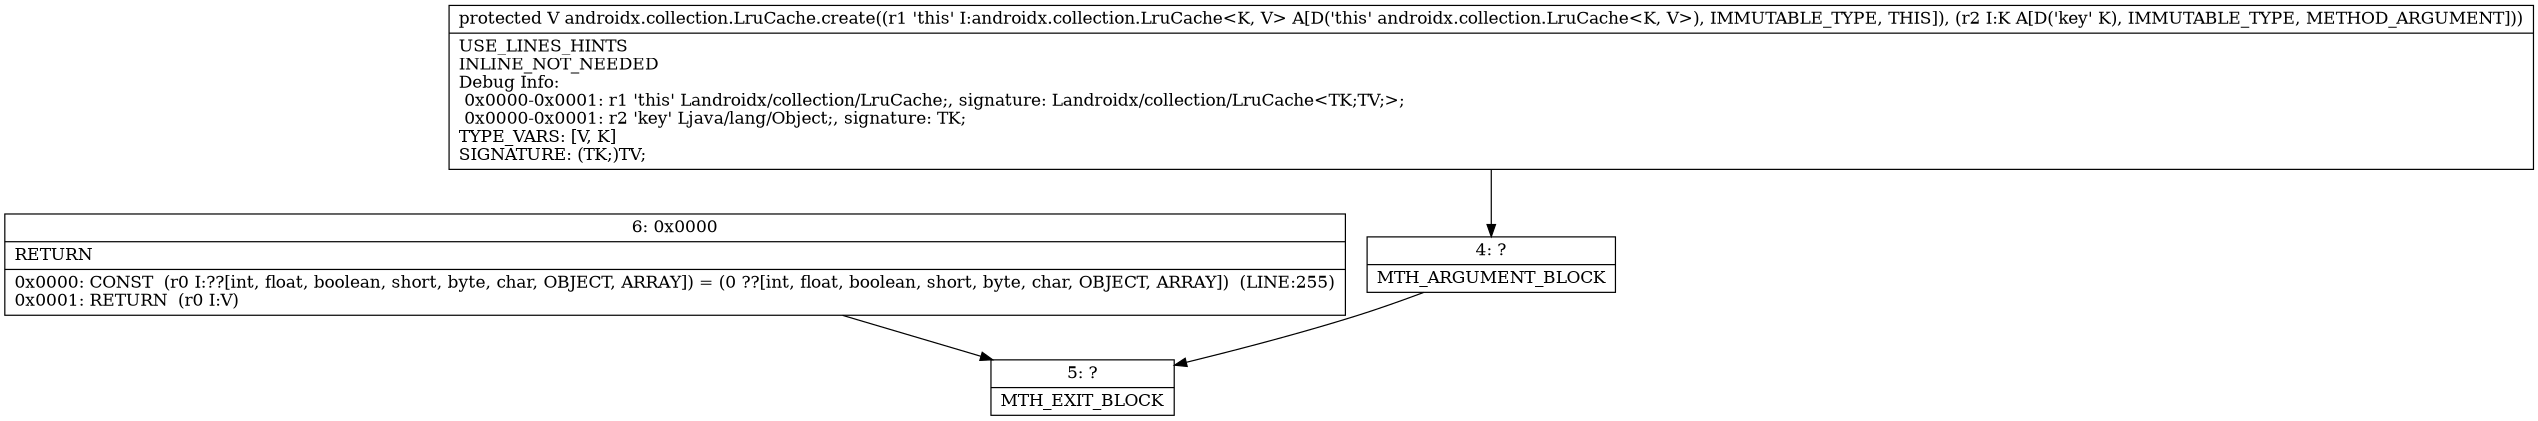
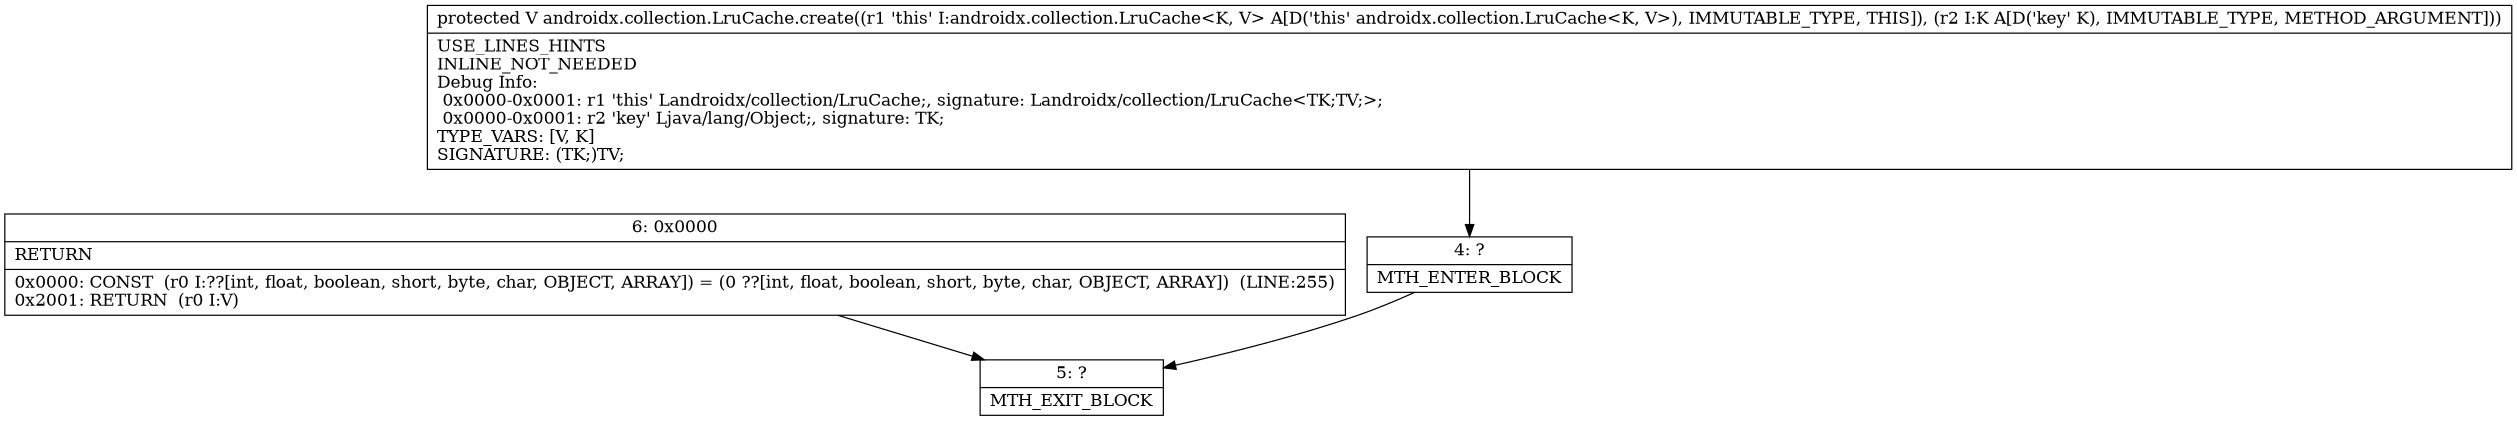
node "4: ?": text "MTH_ARGUMENT_BLOCK" -> "MTH_ENTER_BLOCK"
node "6: 0x0000": text "0x0001: RETURN  (r0 I:V)" -> "0x2001: RETURN  (r0 I:V)"
